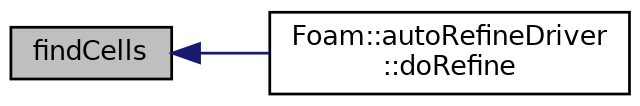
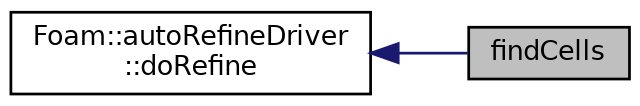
edge "Foam::autoRefineDriver ::doRefine" -> "findCells": reversed
